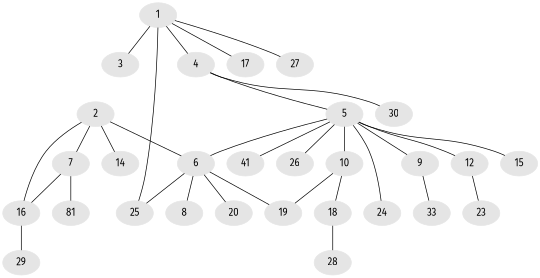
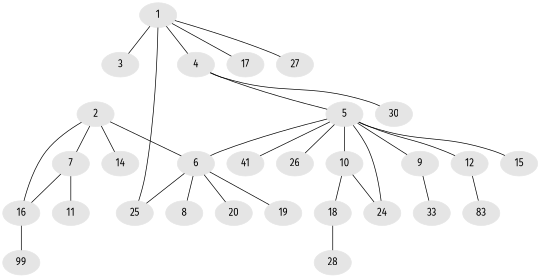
edge "10" -- "19": now "10" -- "24"
node "81": label "81" -> "11"
node "23": label "23" -> "83"
node "29": label "29" -> "99"
